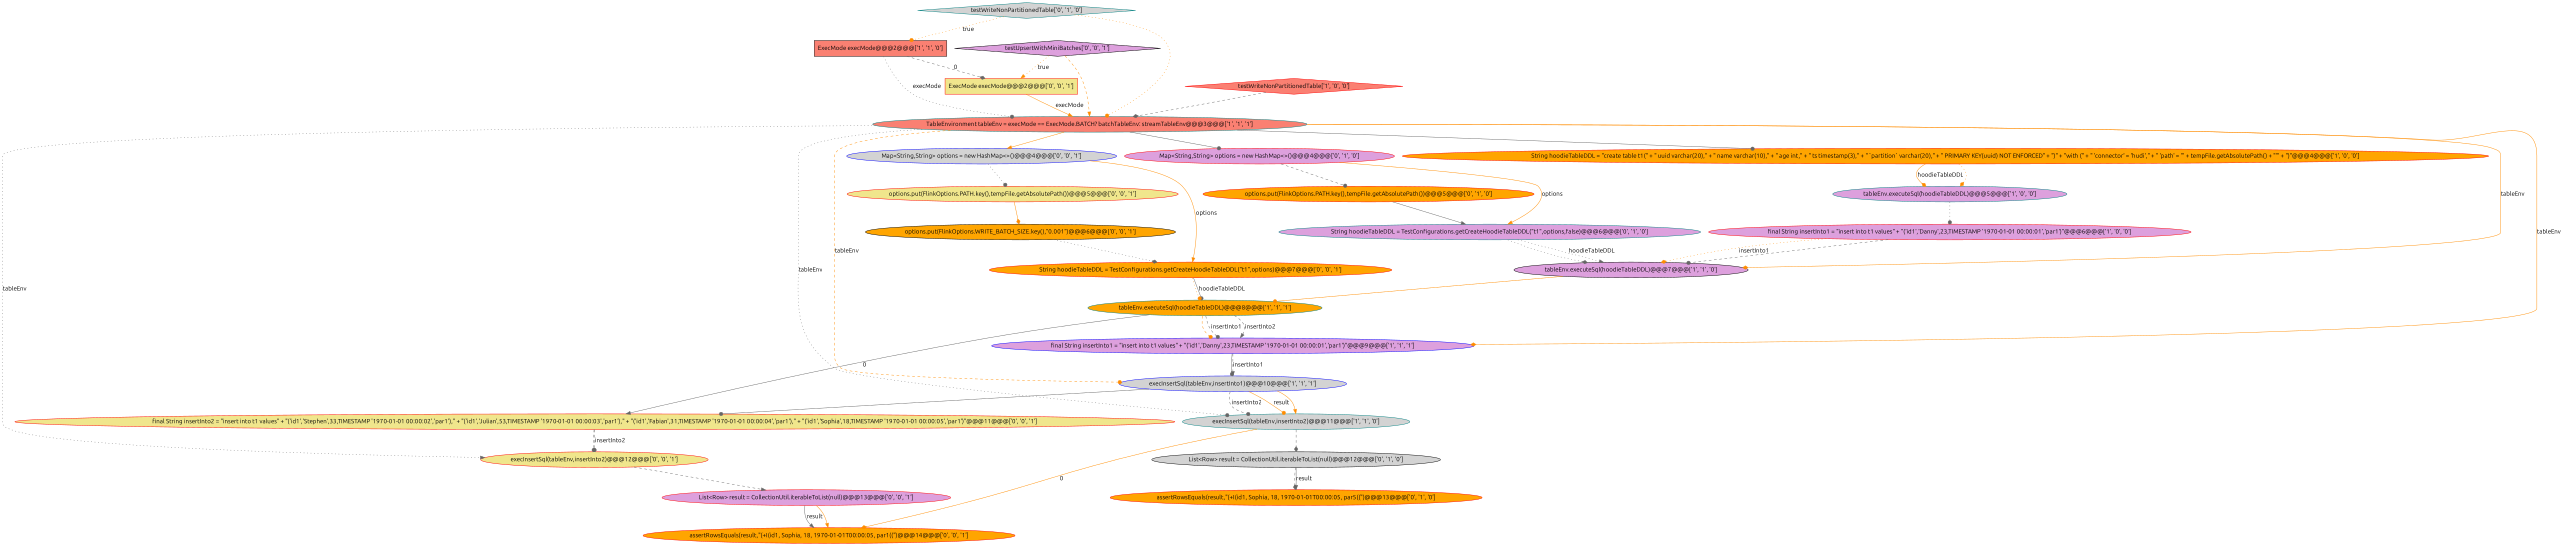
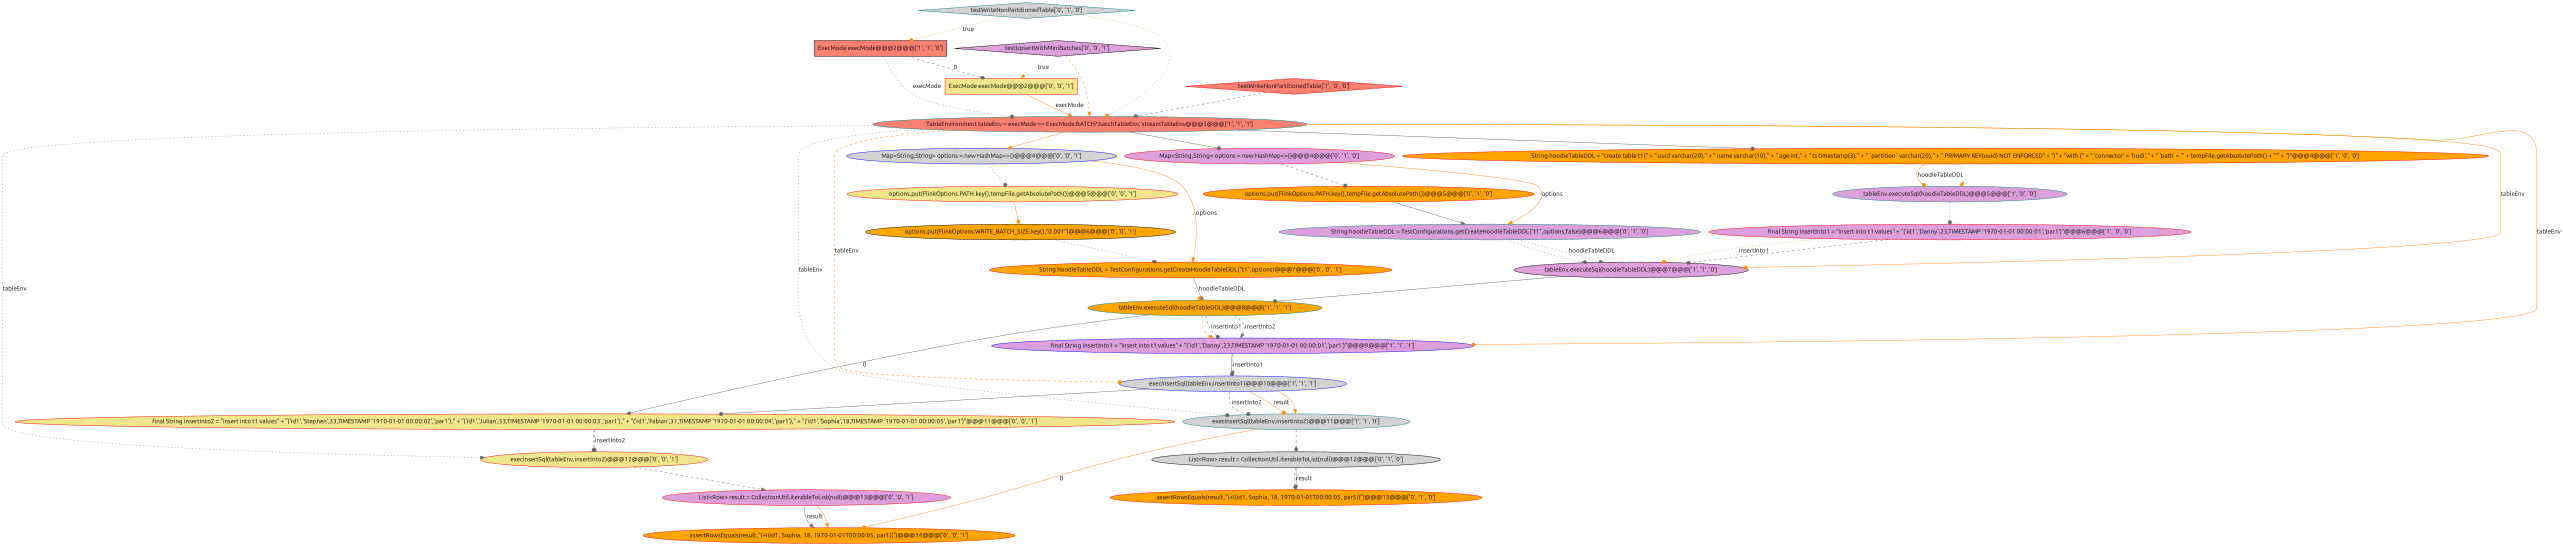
edge "tableEnv.executeSql(hoodieTableDDL)@@@7@@@['1', '1', '0']" -> "tableEnv.executeSql(hoodieTableDDL)@@@8@@@['1', '1', '1']": color darkorange -> gray40
